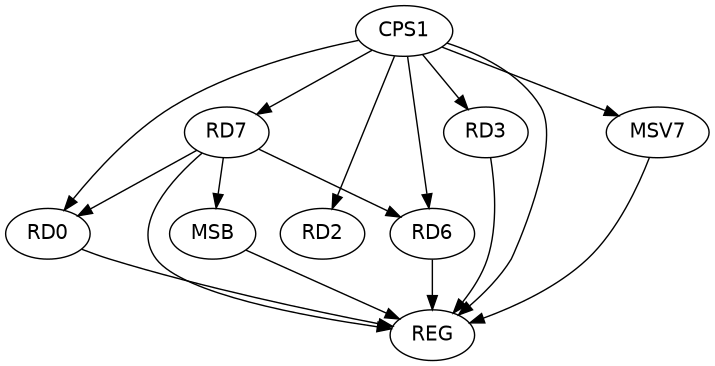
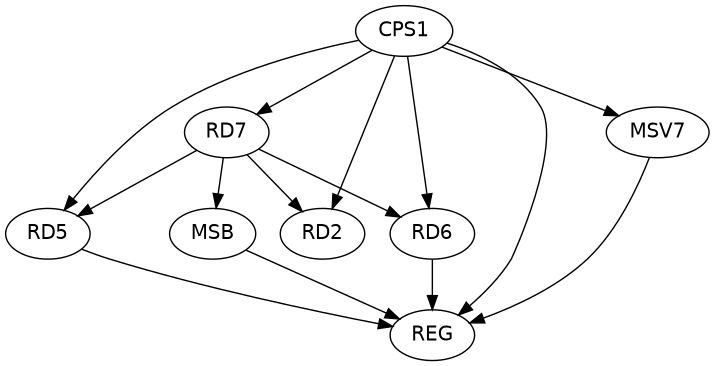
node "RD3": removed
node "RD0": label "RD0" -> "RD5"
edge "RD7" -> "REG": now "RD7" -> "RD2"
